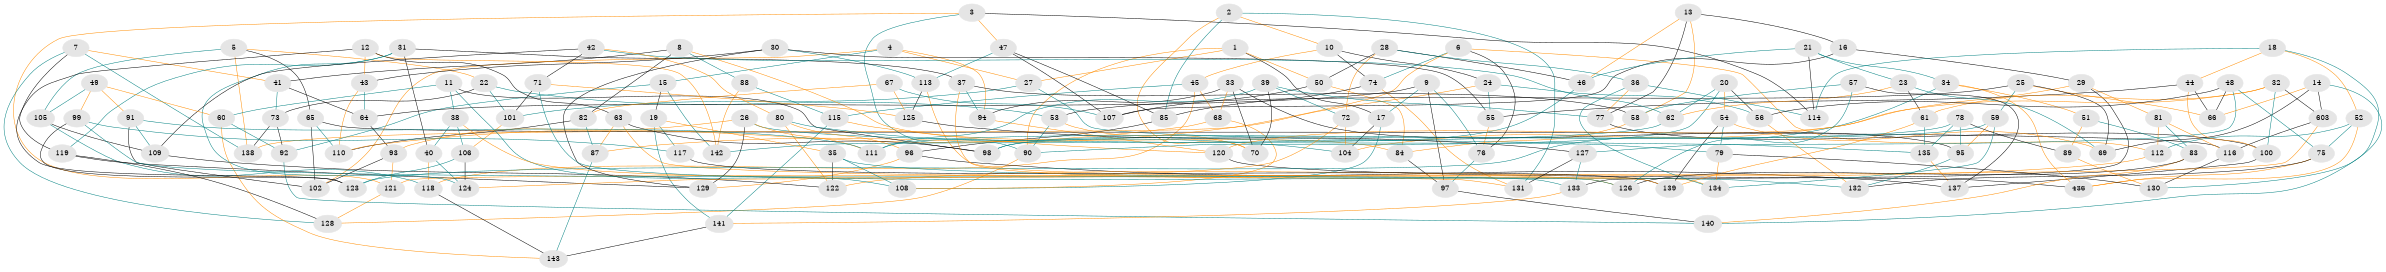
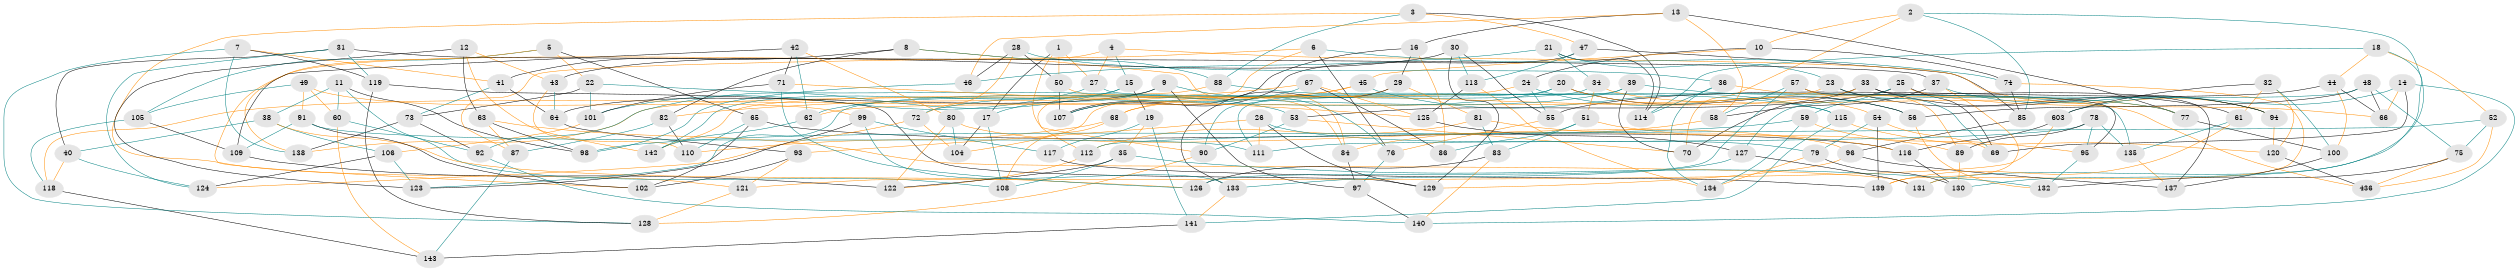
edge "3" -- "90": now "3" -- "88"
edge "14" -- "603": color black -> teal
edge "57" -- "89": added
node "86": added
